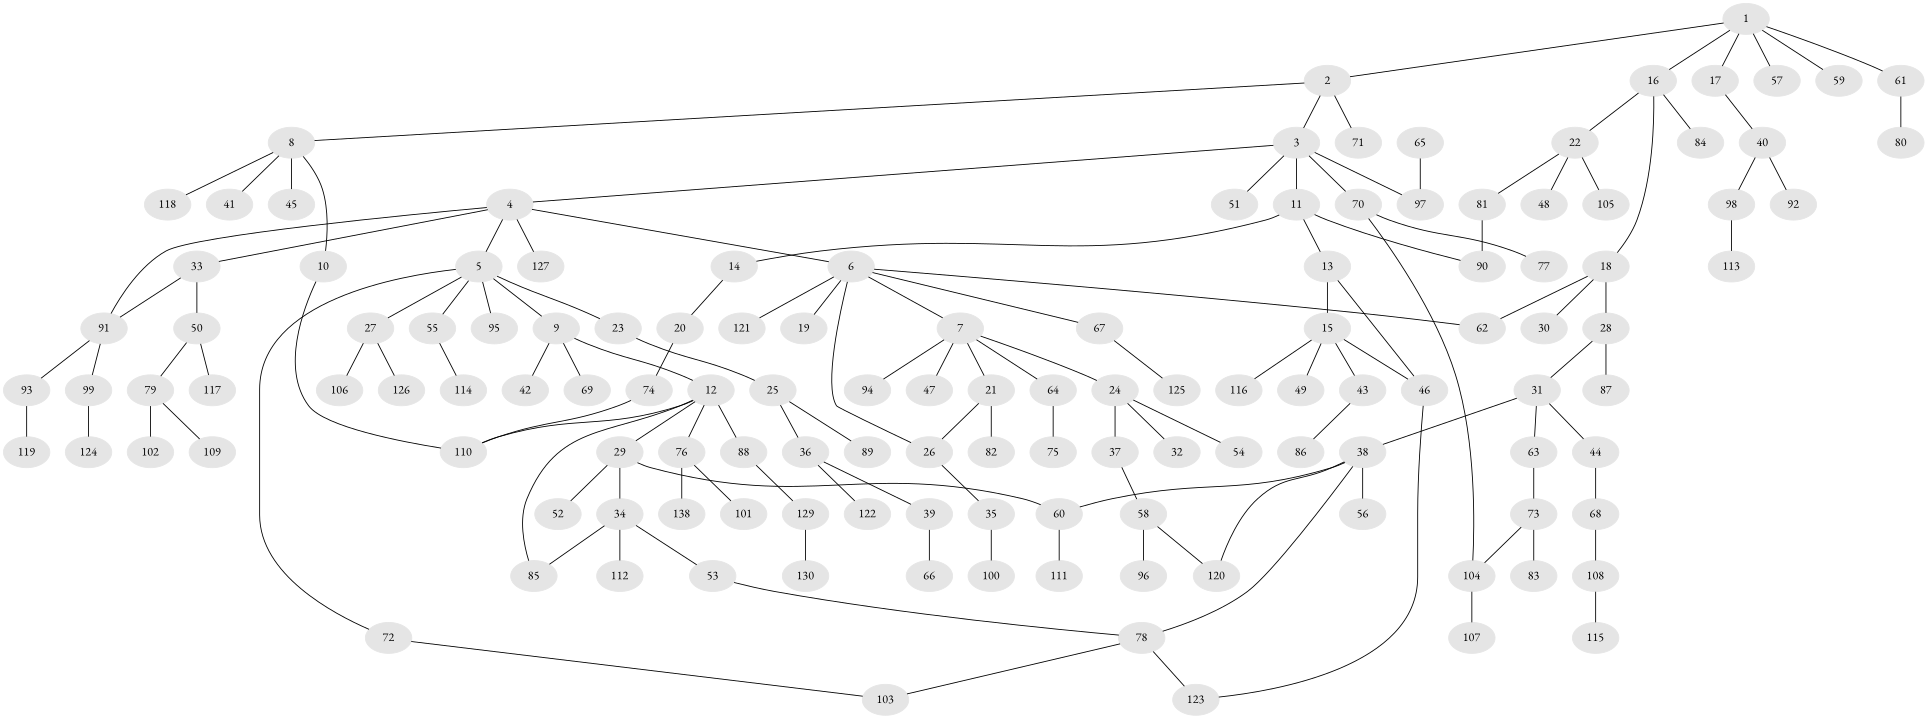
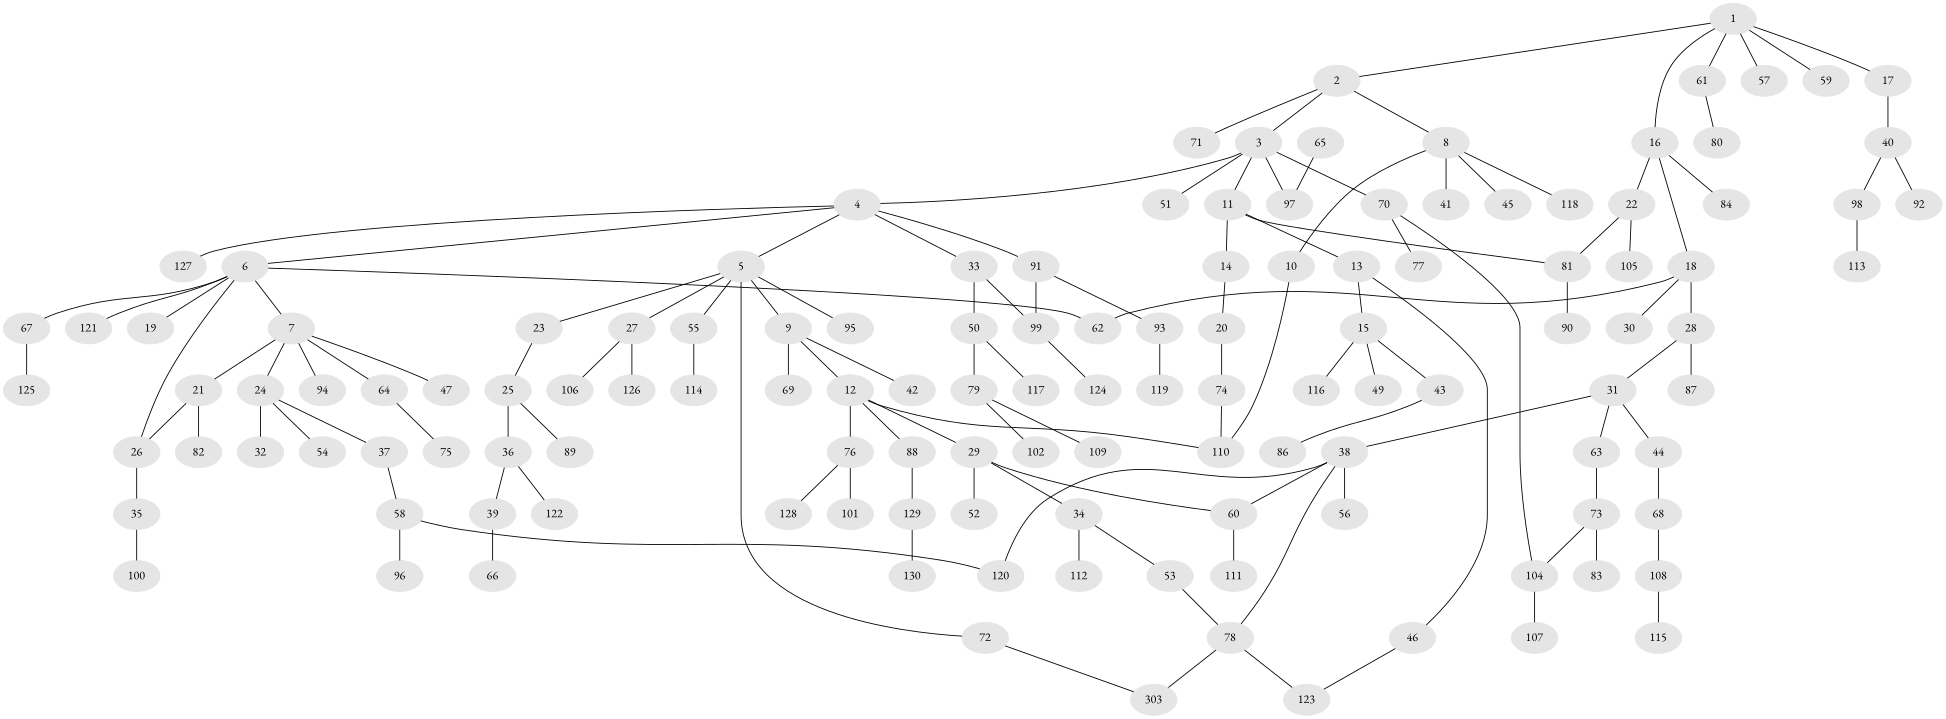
node "48": removed
edge "11" -- "90": now "11" -- "81"
edge "33" -- "91": now "33" -- "99"
edge "15" -- "46": removed
node "138": label "138" -> "128"
node "85": removed
node "103": label "103" -> "303"
